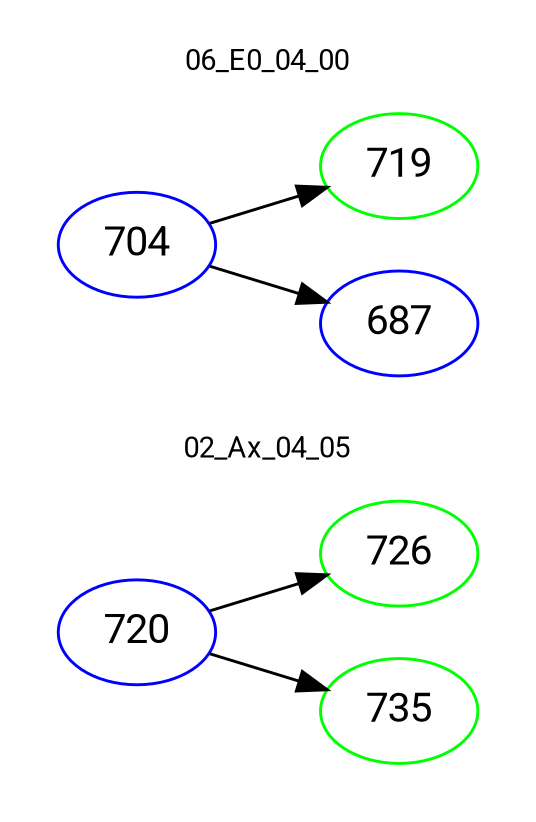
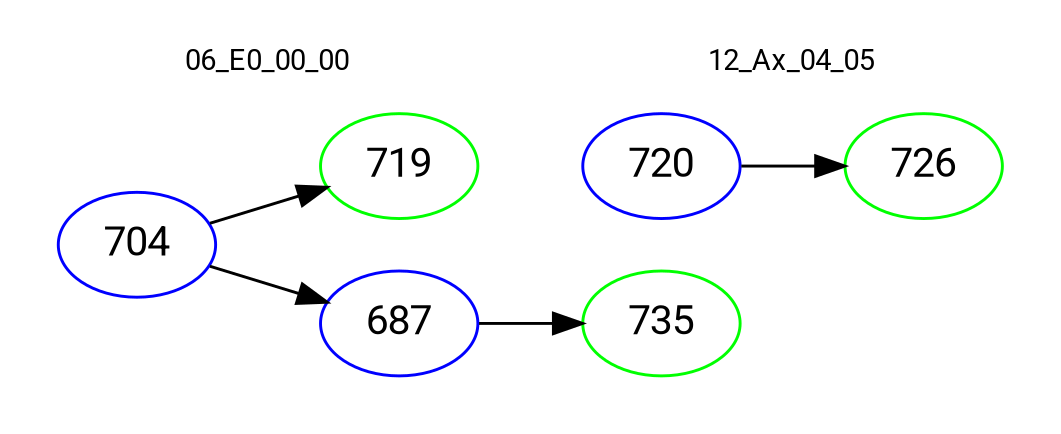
cluster "06_E0_04_00": label "06_E0_04_00" -> "06_E0_00_00"
cluster "02_Ax_04_05": label "02_Ax_04_05" -> "12_Ax_04_05"
edge "720" -> "735": now "687" -> "735"
